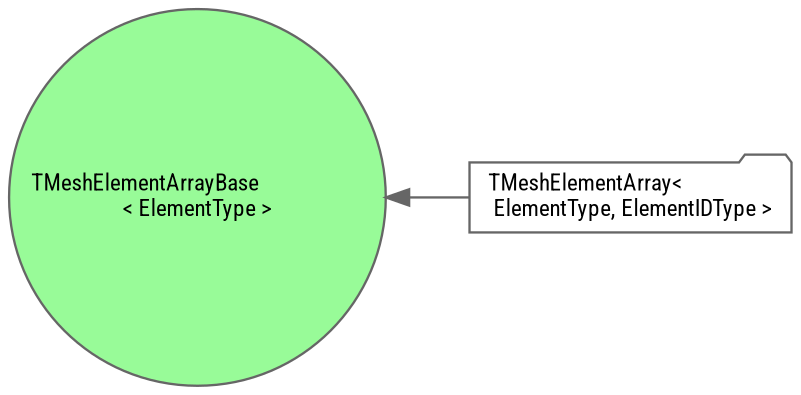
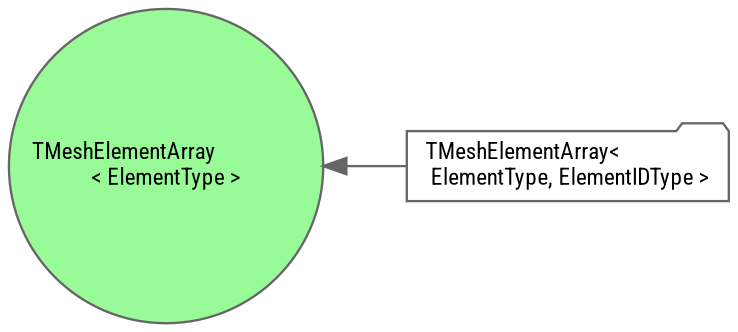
node "TMeshElementArrayBase < ElementType >": label "TMeshElementArrayBase < ElementType >" -> "TMeshElementArray < ElementType >"
